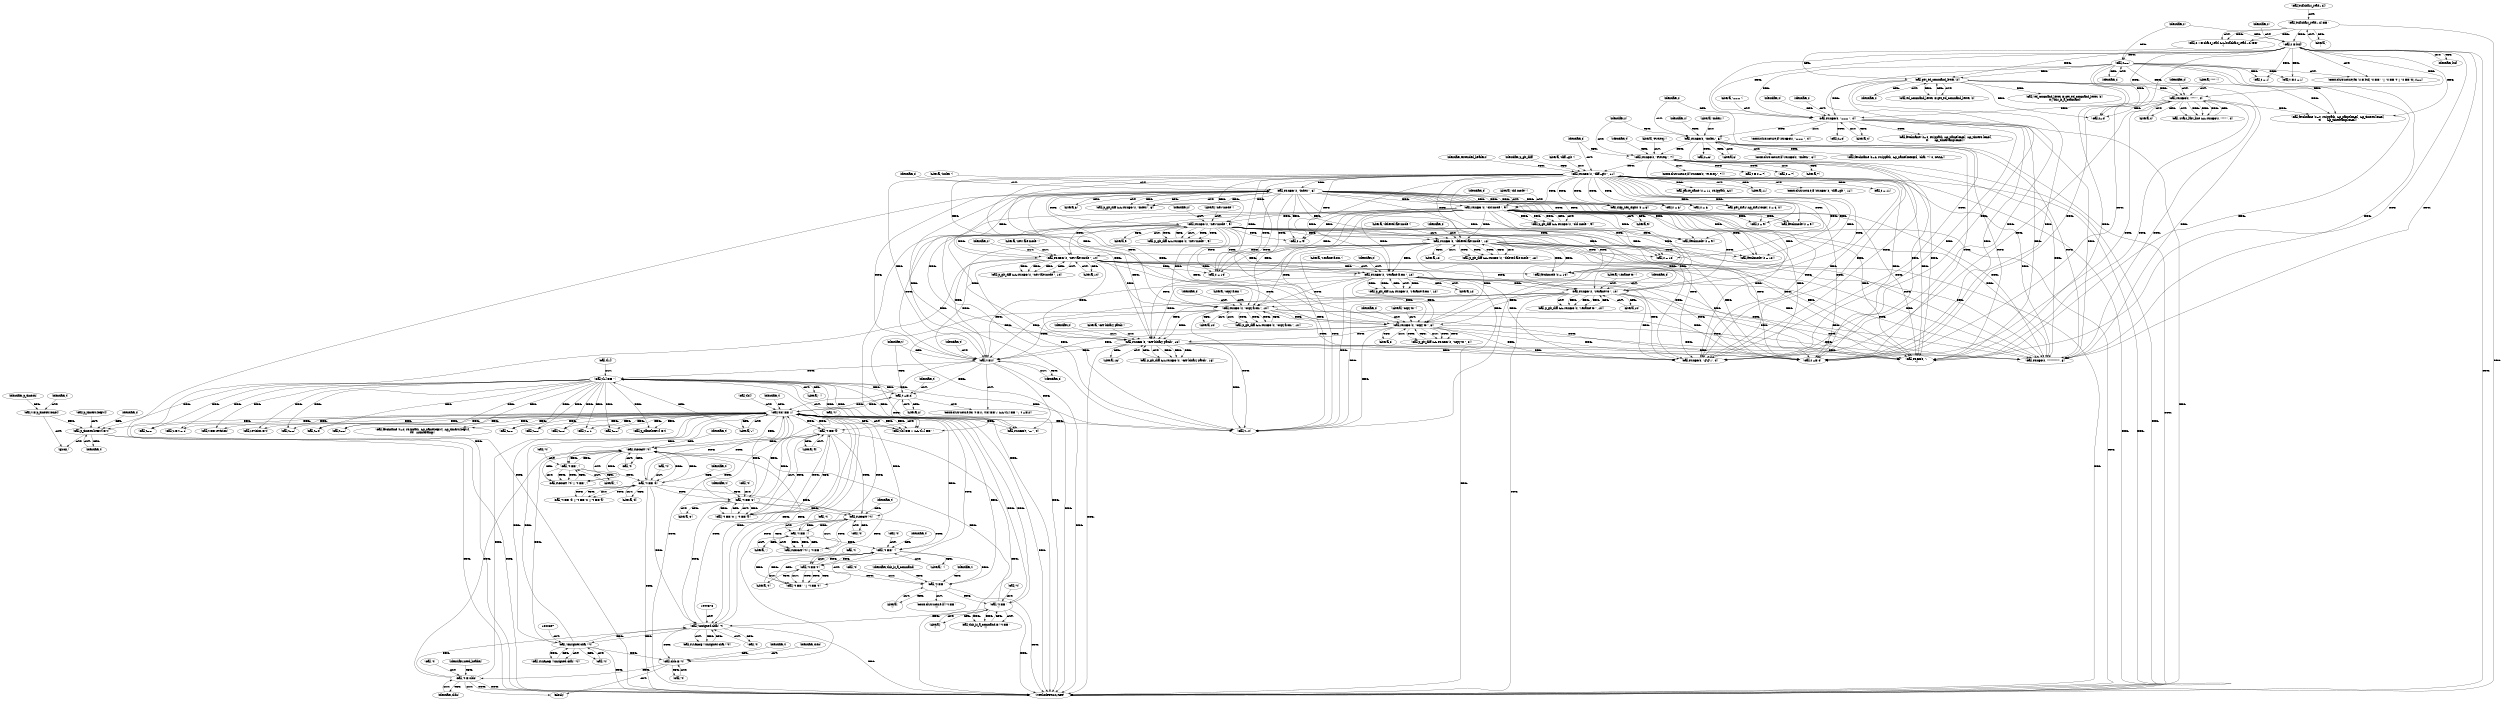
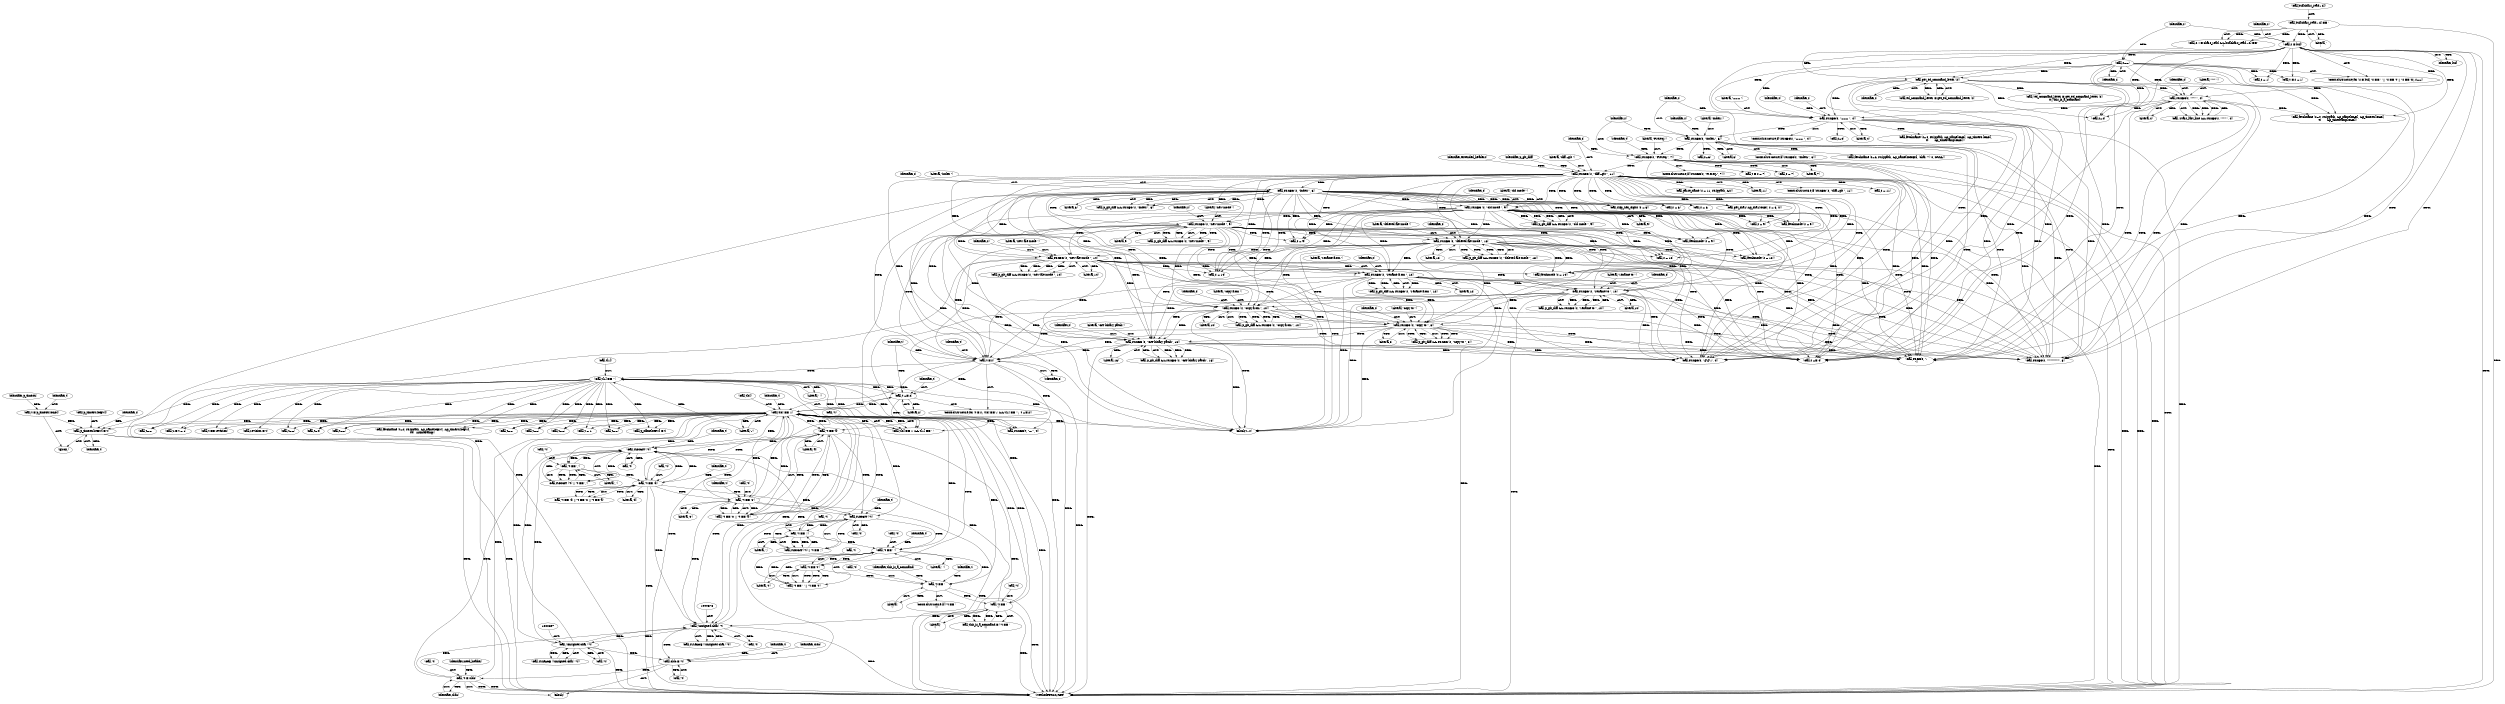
edge "(Call,t[0] == '-')" -> "(Call,revision = t)": removed, label "DDG:"
node "(Call,t - s)": label "(Call,t - s)" -> "(Block,t - s)"
edge "(Call,*t == 'c')" -> "(Call,*t == 't')": now "(Call,*t == 'c')" -> "(MethodReturn,RET)"
